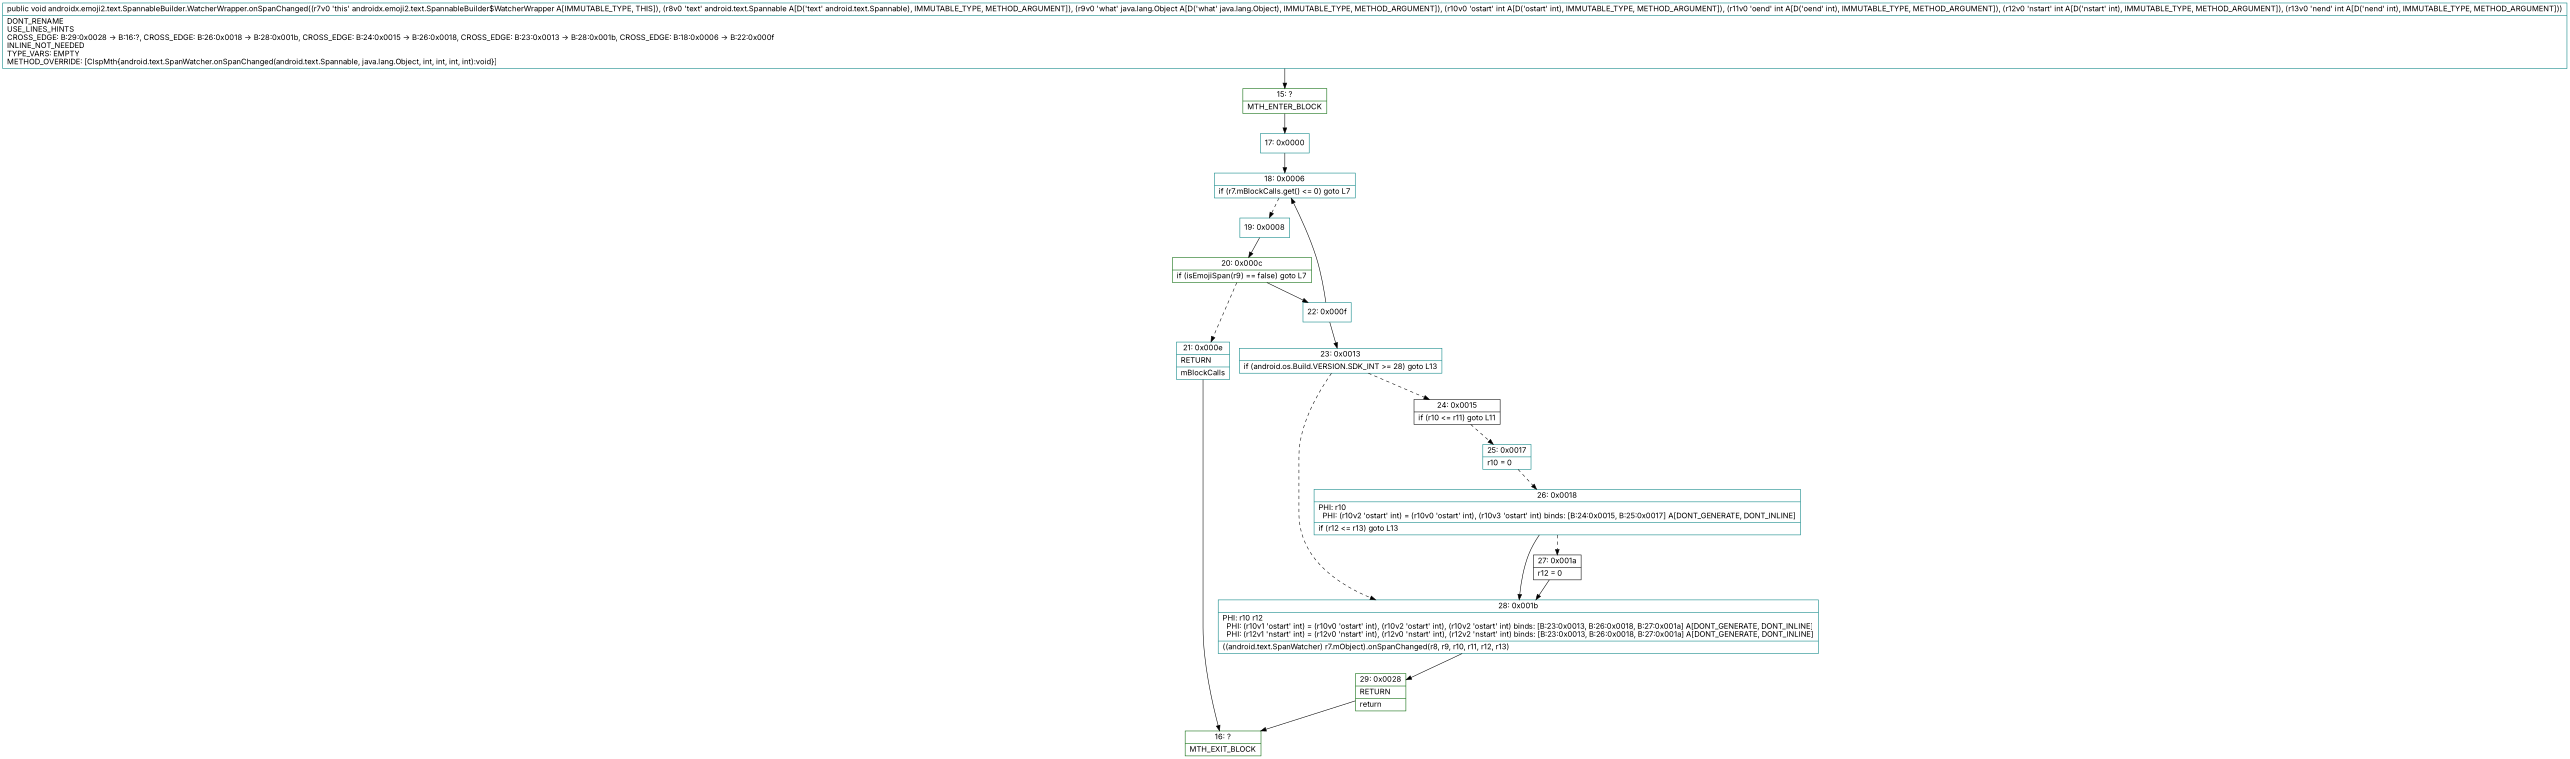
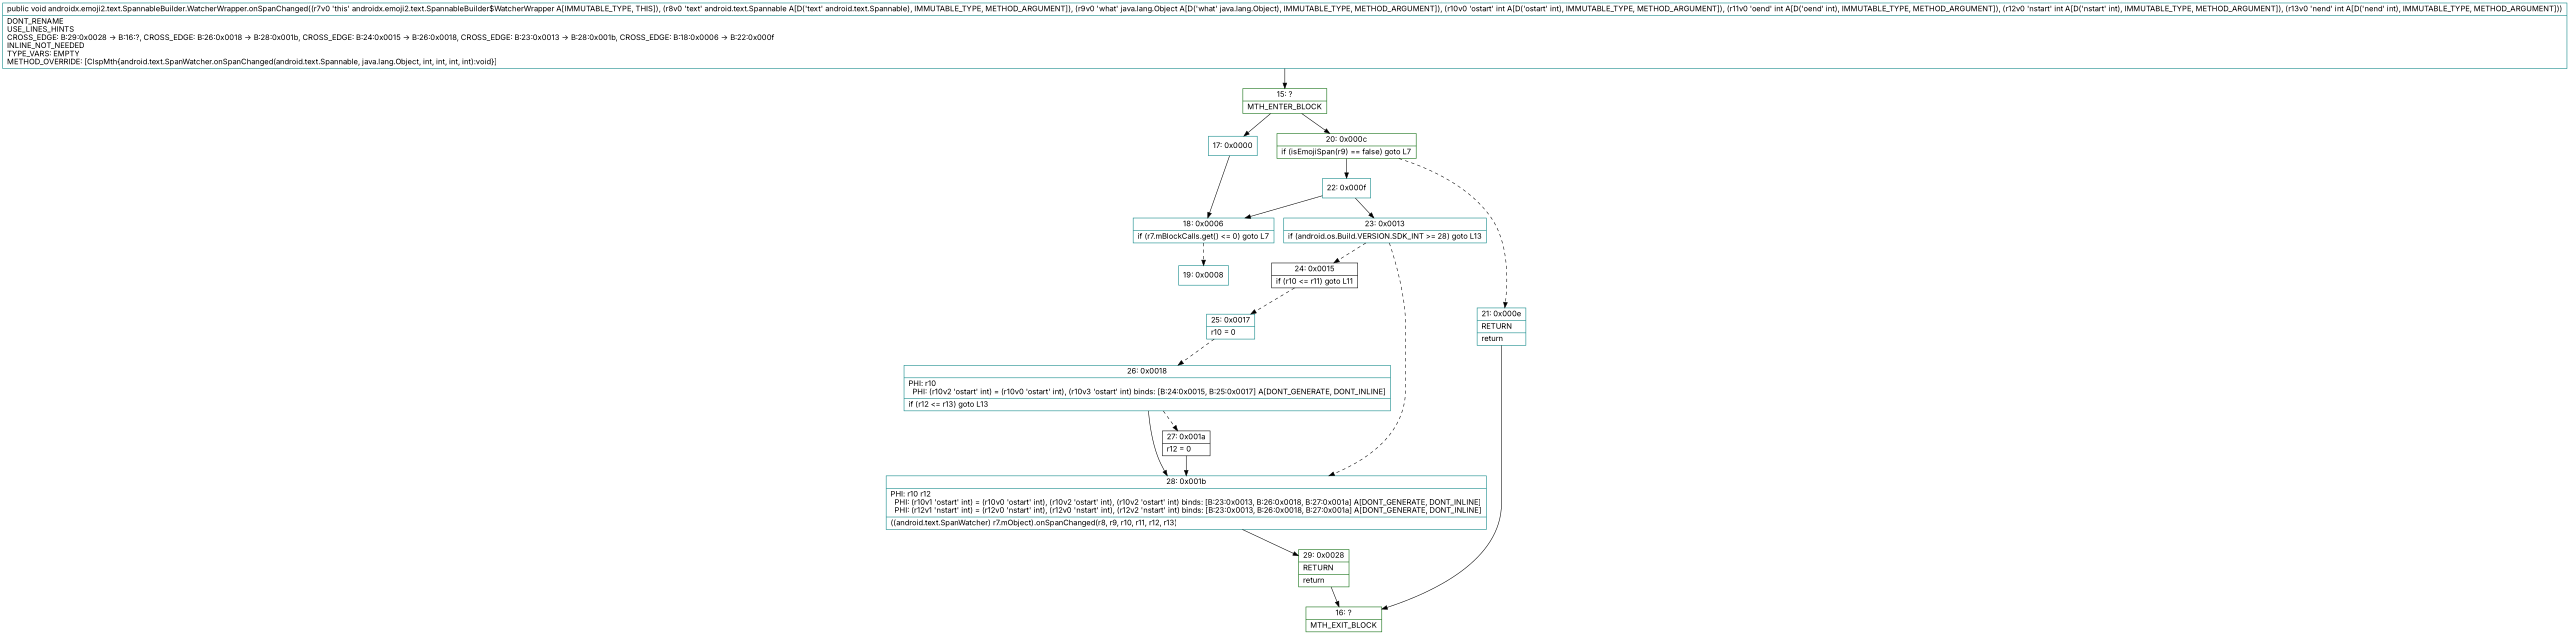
edge "19: 0x0008" -> "20: 0x000c": now "15: ?" -> "20: 0x000c"
node "21: 0x000e": text "mBlockCalls" -> "return"
